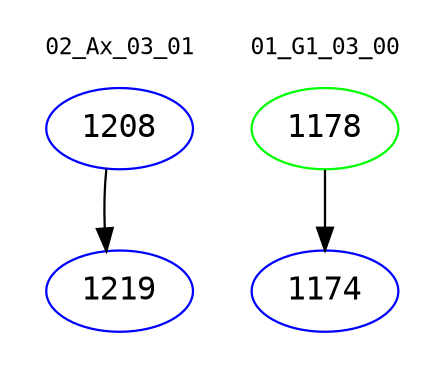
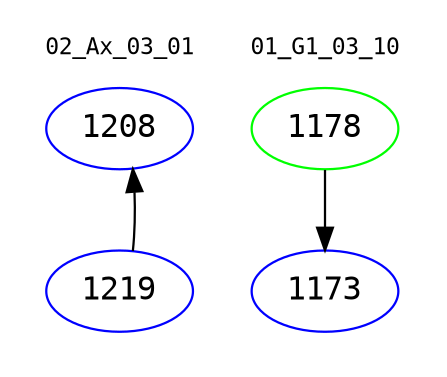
cluster "01_G1_03_00": label "01_G1_03_00" -> "01_G1_03_10"
edge "1208" -> "1219": reversed
node "1174": label "1174" -> "1173"
